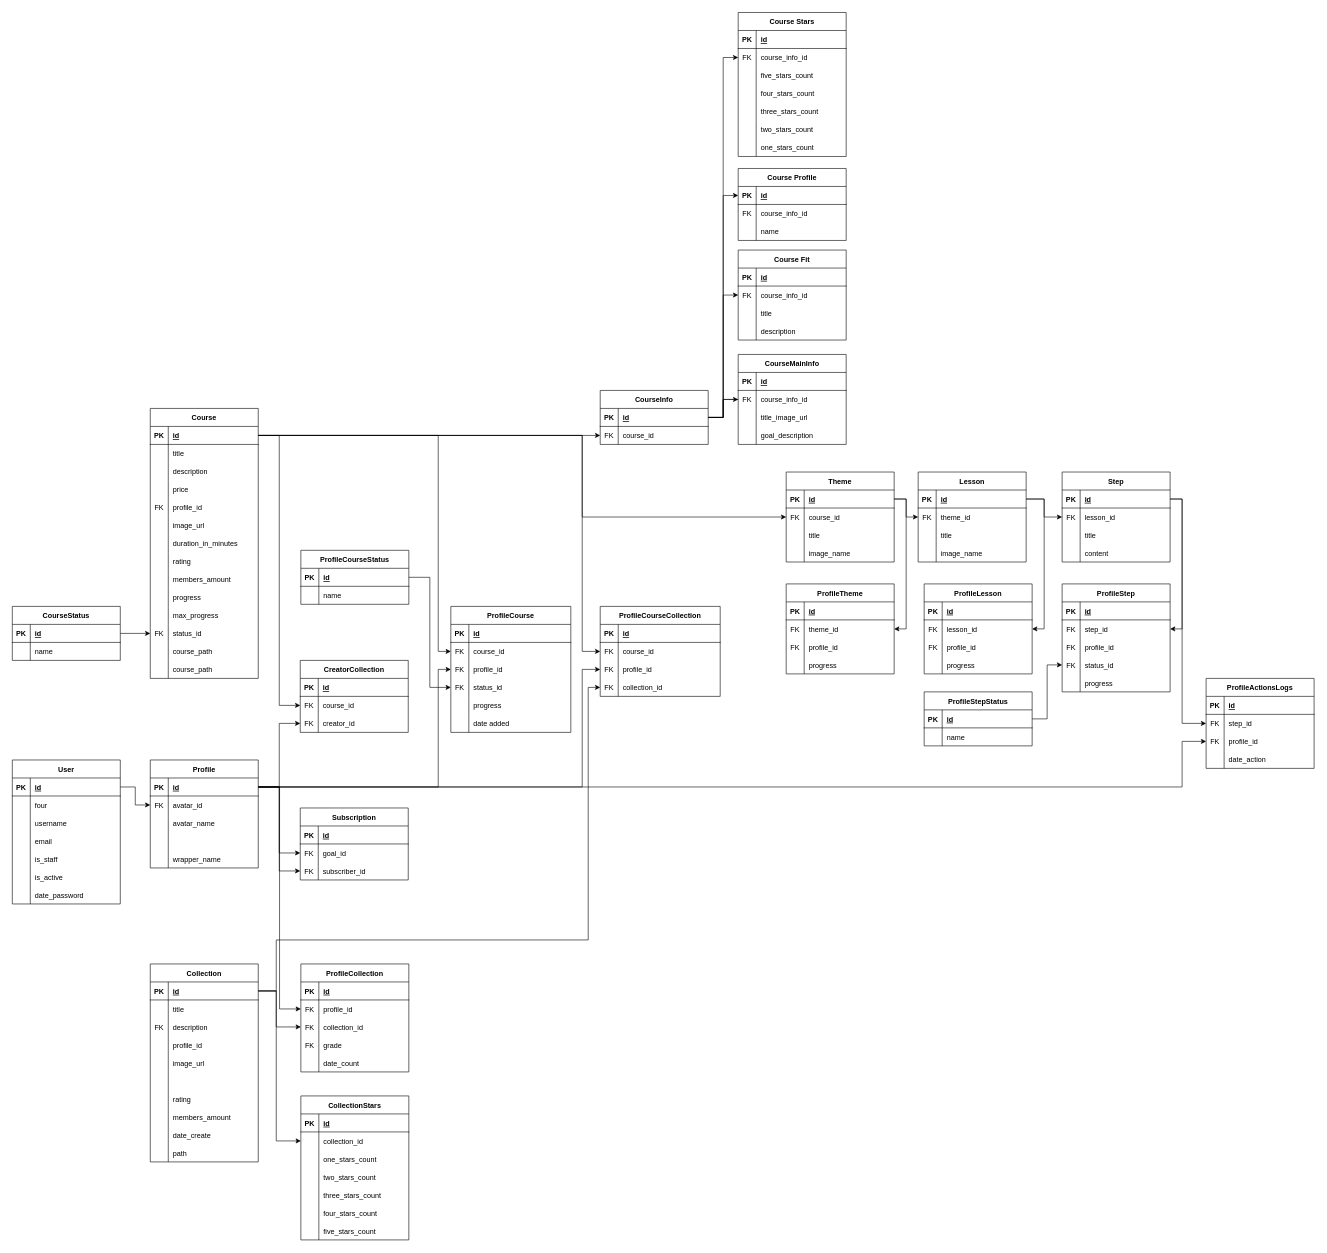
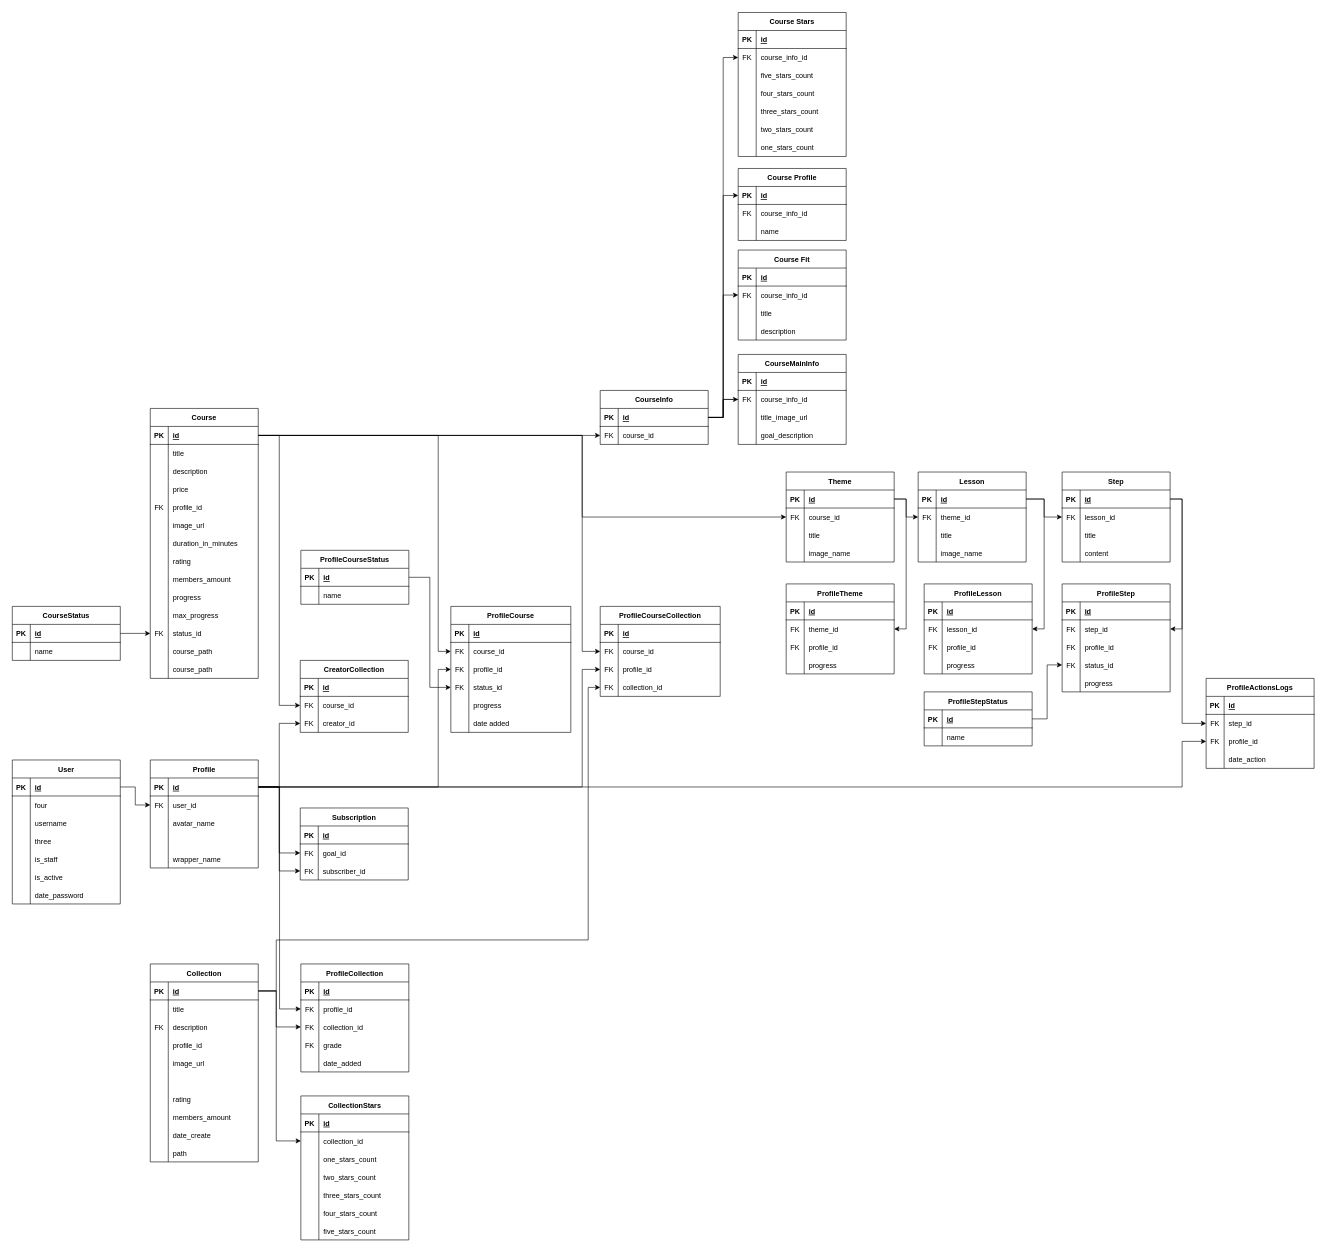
node "avatar_id": label "avatar_id" -> "user_id"
node "email": label "email" -> "three"
node "date_count": label "date_count" -> "date_added"
